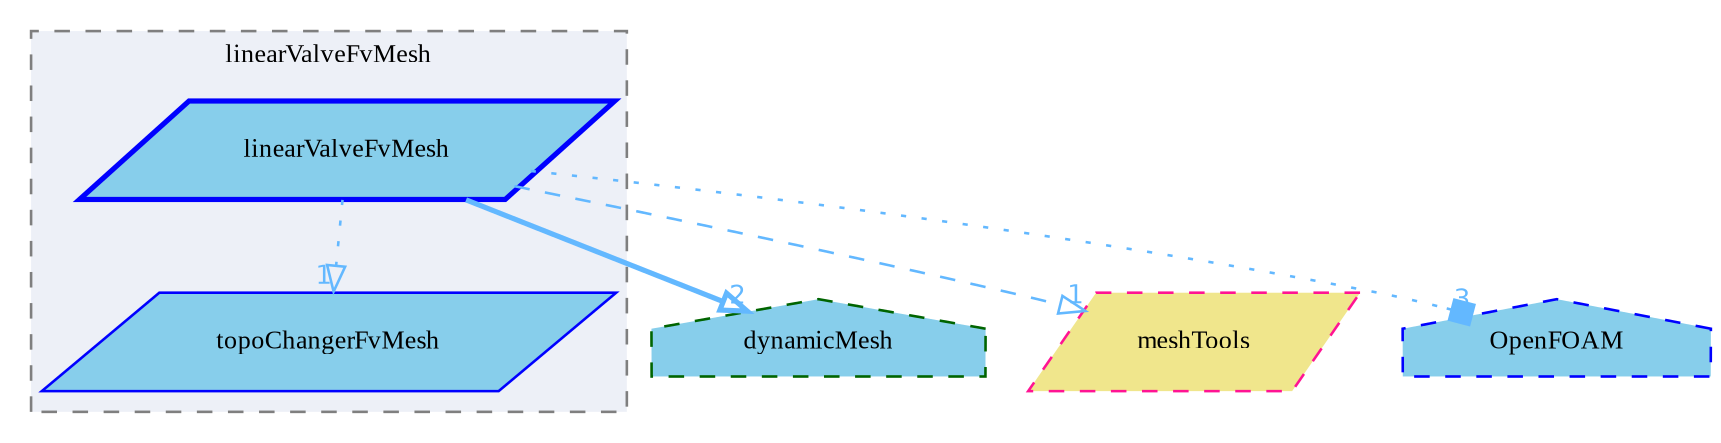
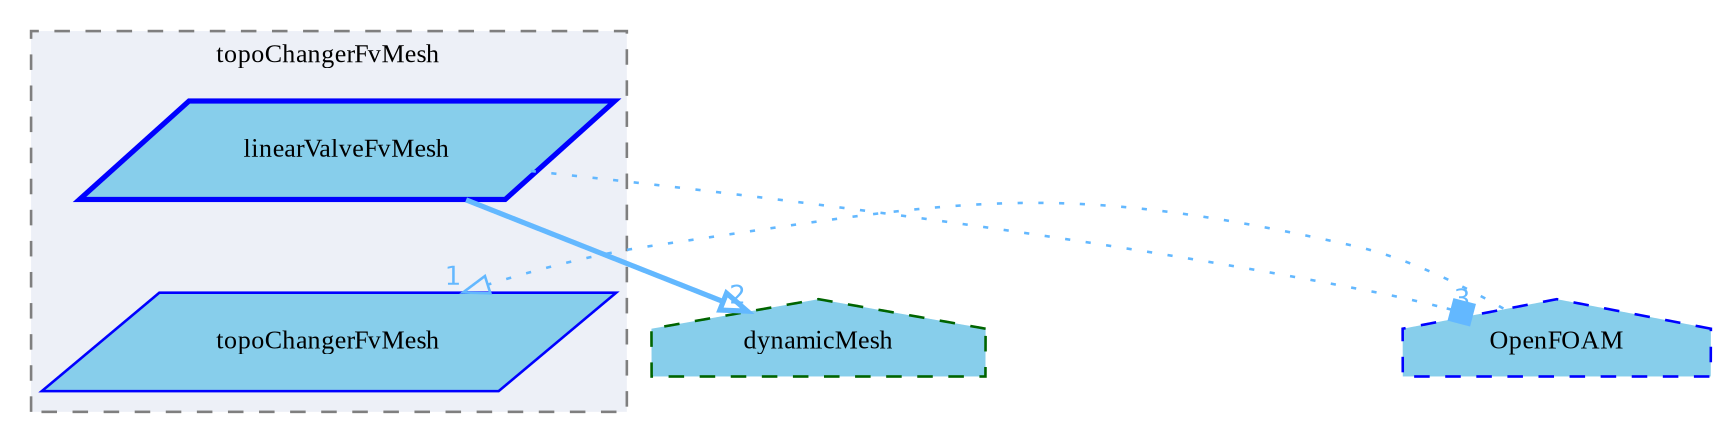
cluster "linearValveFvMesh": label "linearValveFvMesh" -> "topoChangerFvMesh"
edge "linearValveFvMesh" -> "topoChangerFvMesh": now "OpenFOAM" -> "topoChangerFvMesh"
node "meshTools": removed
